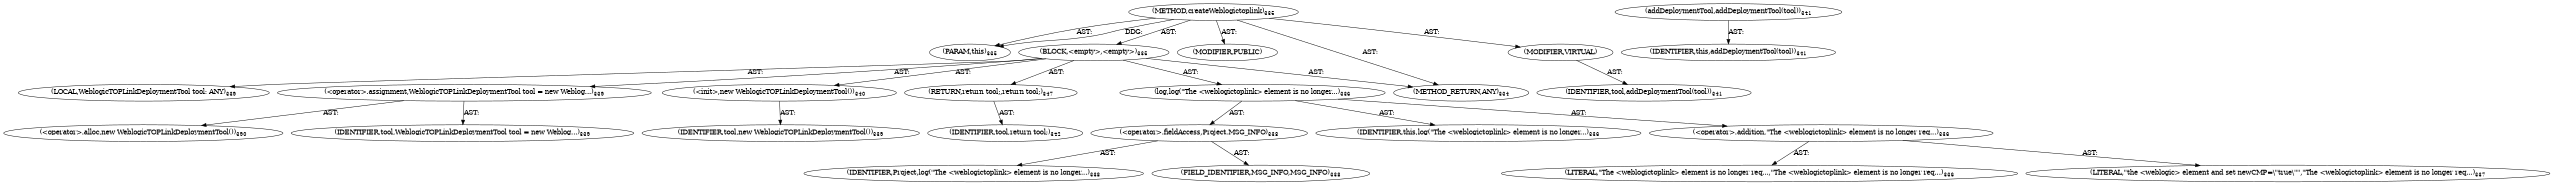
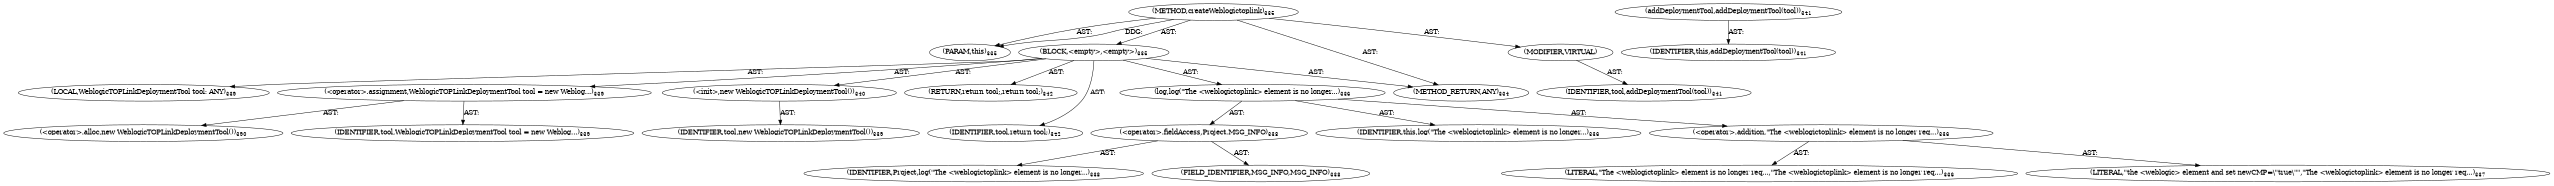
node "(MODIFIER,PUBLIC)": removed
node "(RETURN,return tool;,return tool;)": text "347" -> "342"
edge "(RETURN,return tool;,return tool;)" -> "(IDENTIFIER,tool,return tool;)": now "(BLOCK,<empty>,<empty>)" -> "(IDENTIFIER,tool,return tool;)"
